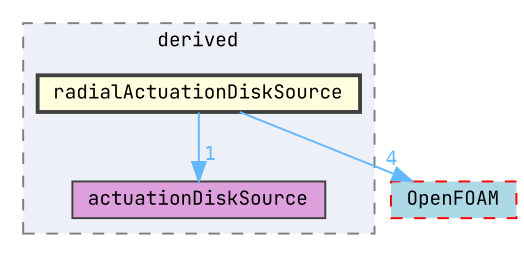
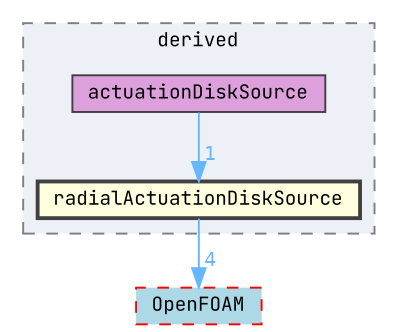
edge "radialActuationDiskSource" -> "actuationDiskSource": reversed
